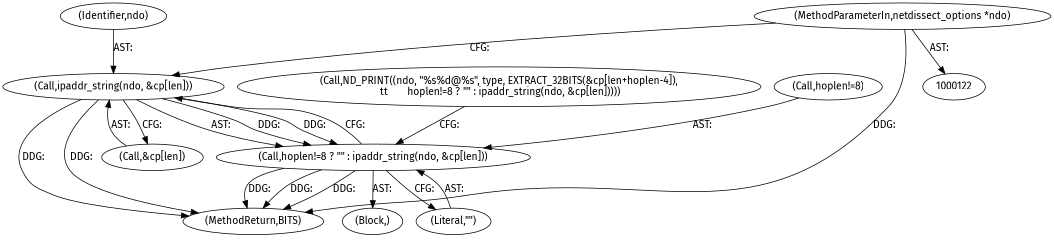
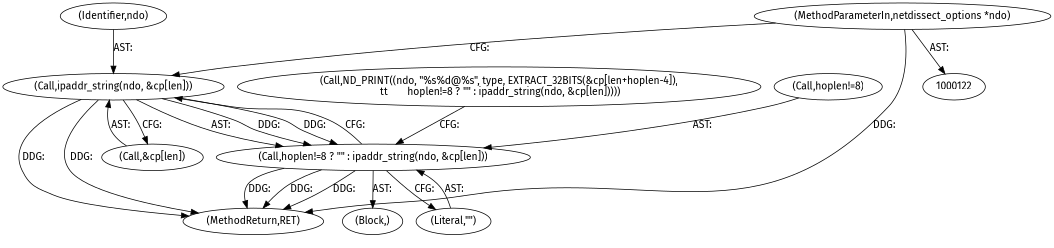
node "(MethodReturn,BITS)": label "(MethodReturn,BITS)" -> "(MethodReturn,RET)"
